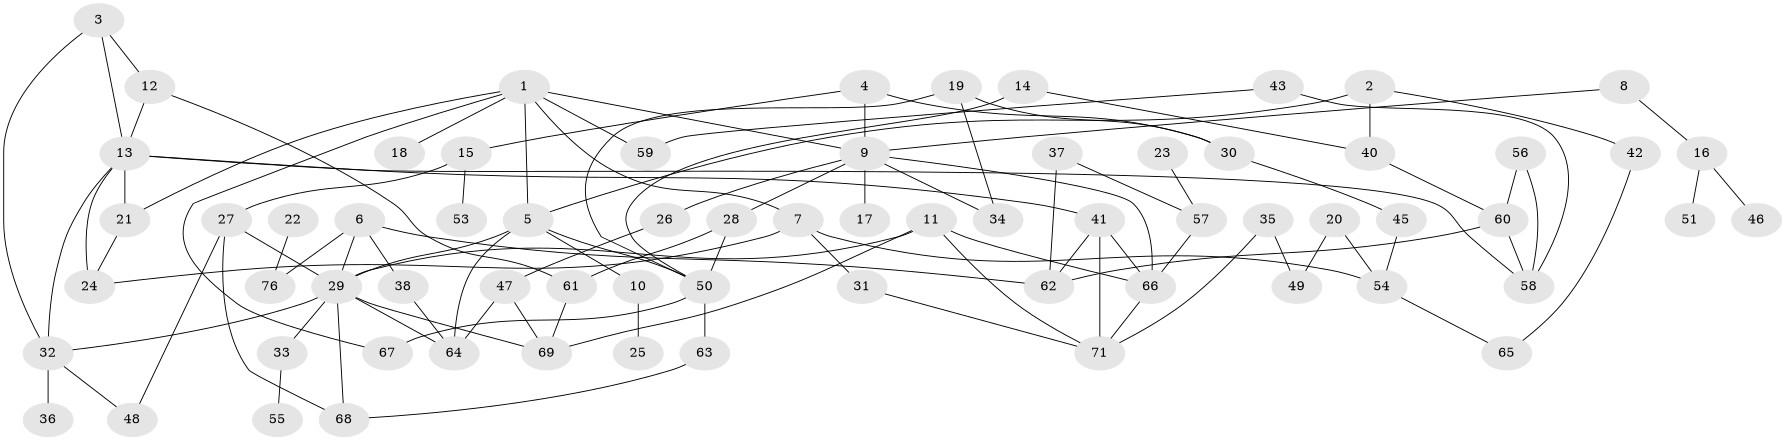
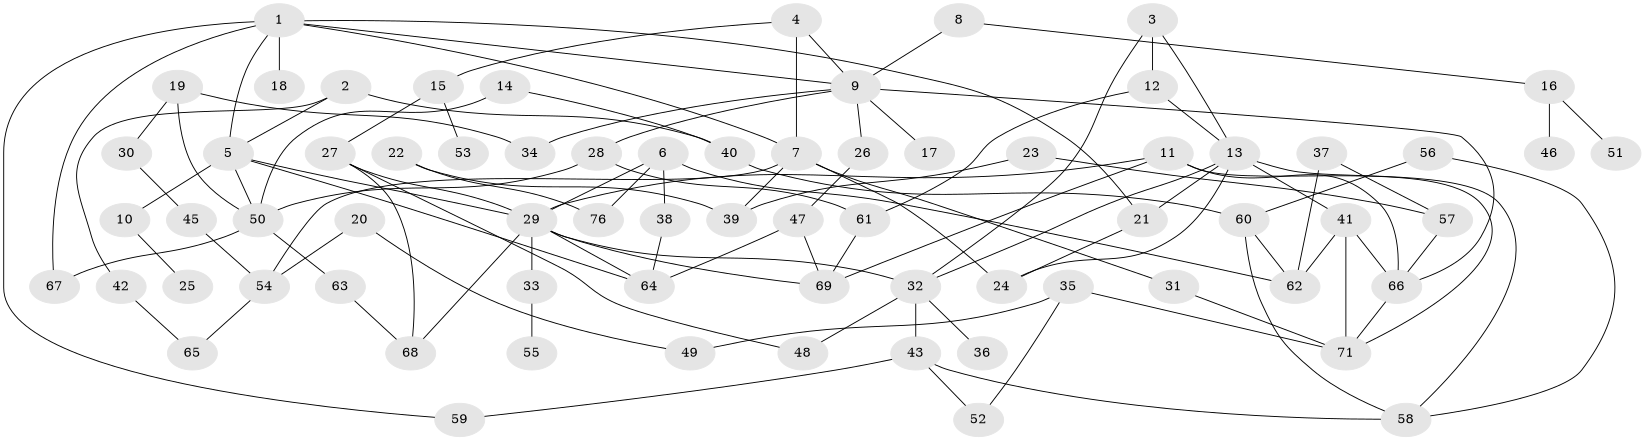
edge "4" -- "30": now "4" -- "7"
node "39": added
edge "32" -- "43": added
node "52": added
